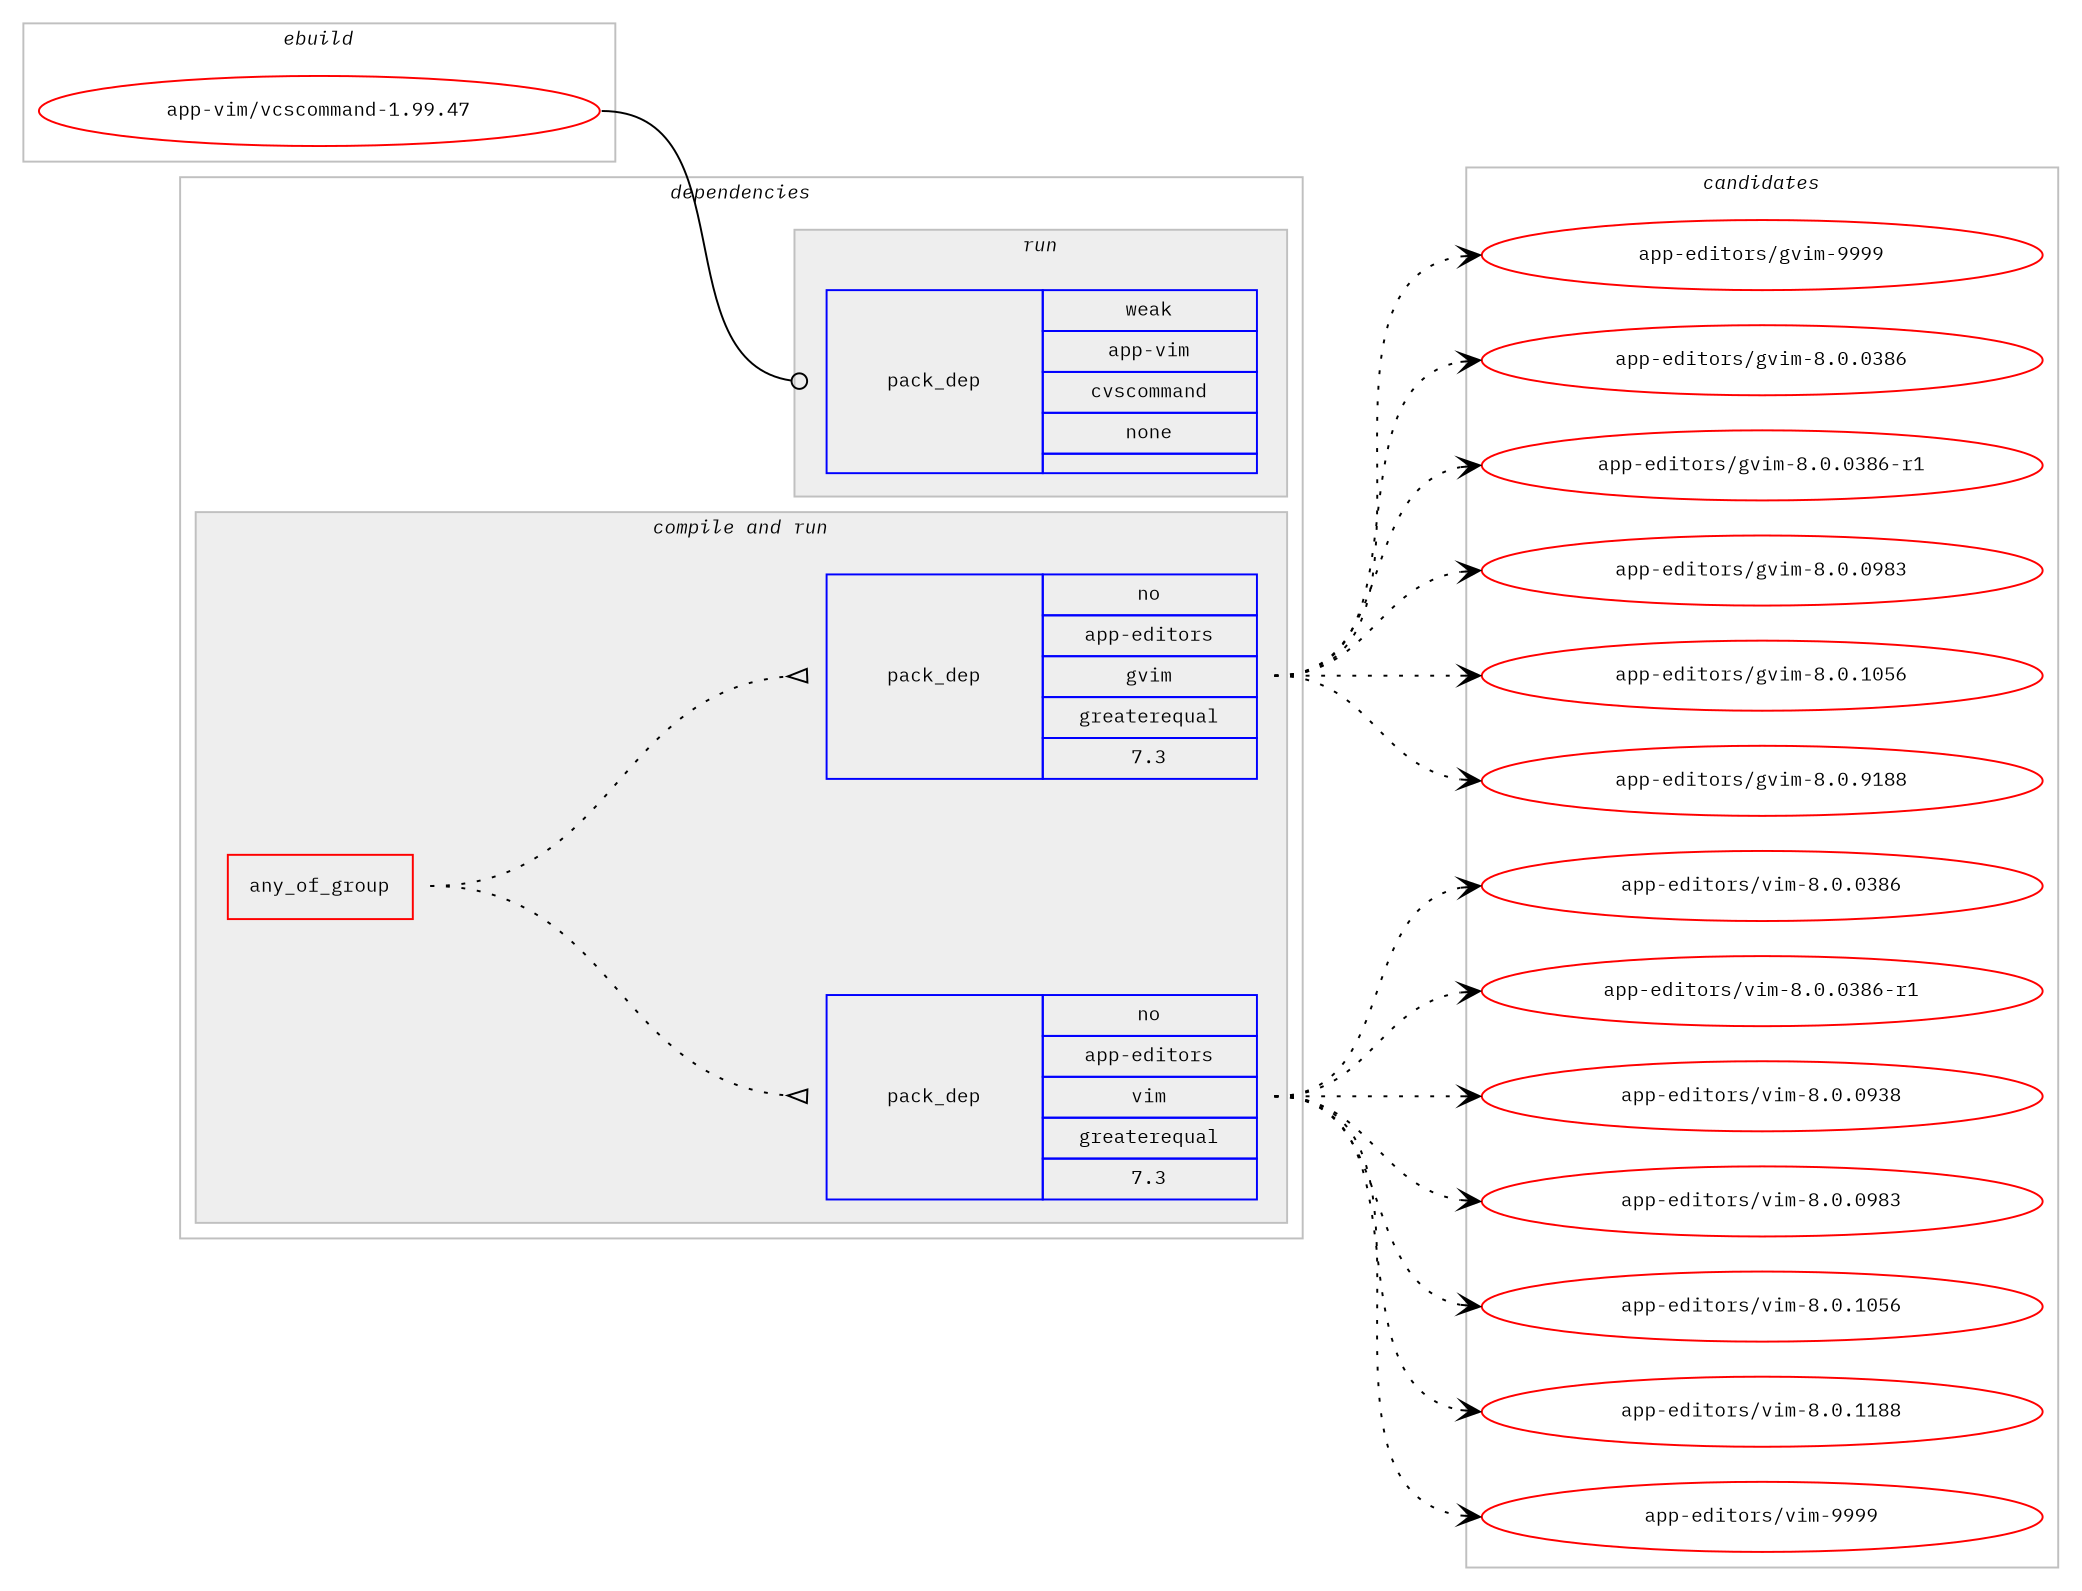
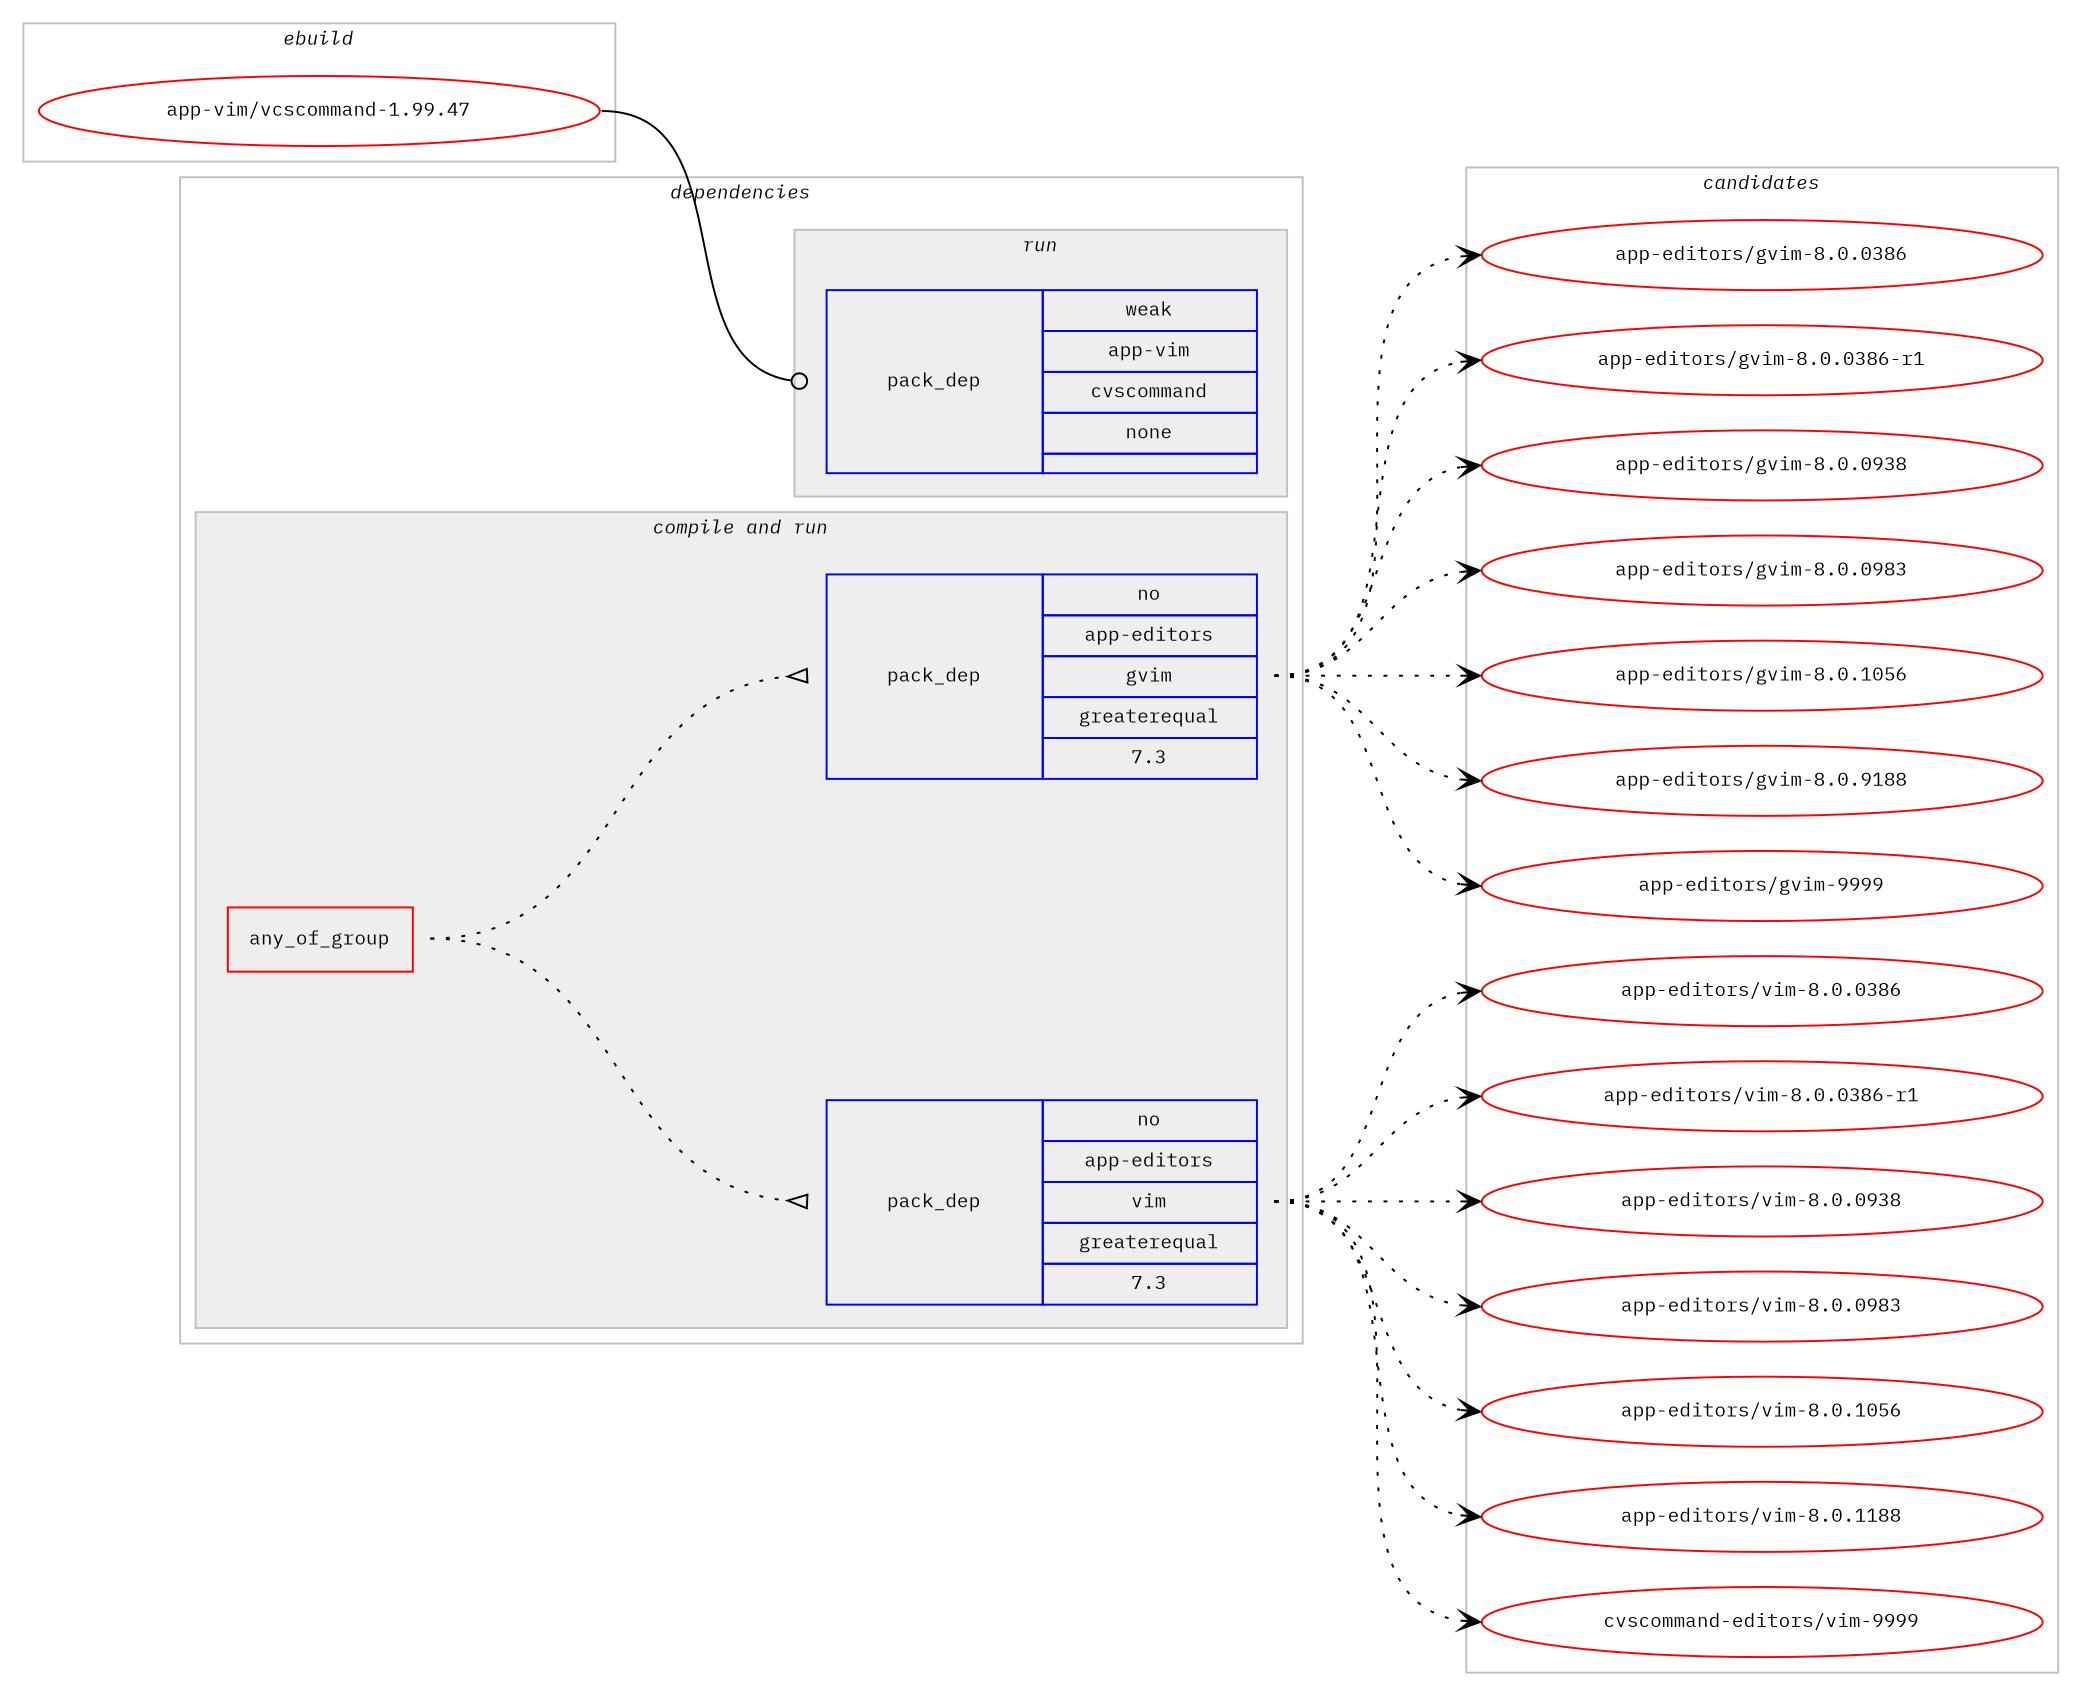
node "app-editors/gvim-8.0.0938": added
node "app-editors/vim-9999": label "app-editors/vim-9999" -> "cvscommand-editors/vim-9999"
